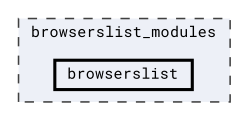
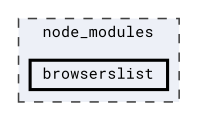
cluster "browserslist_modules": label "browserslist_modules" -> "node_modules"
